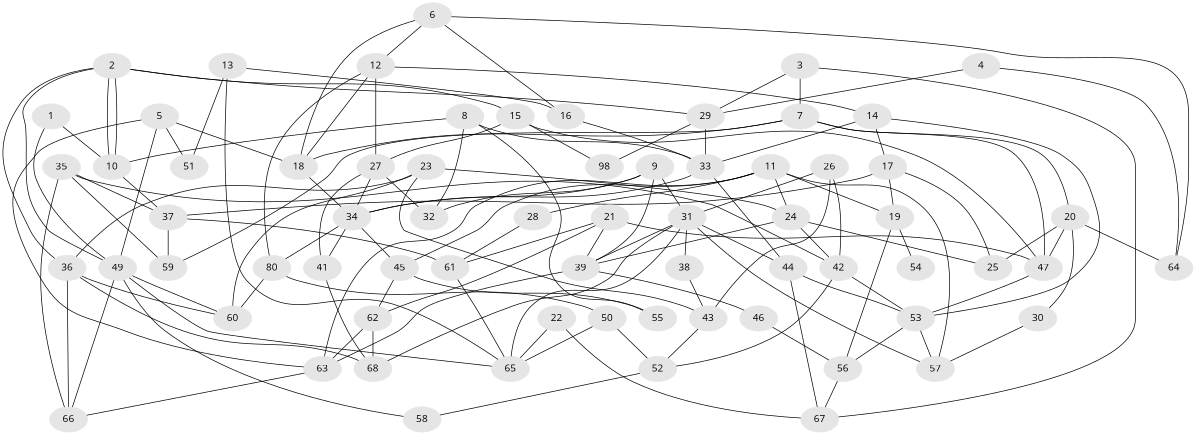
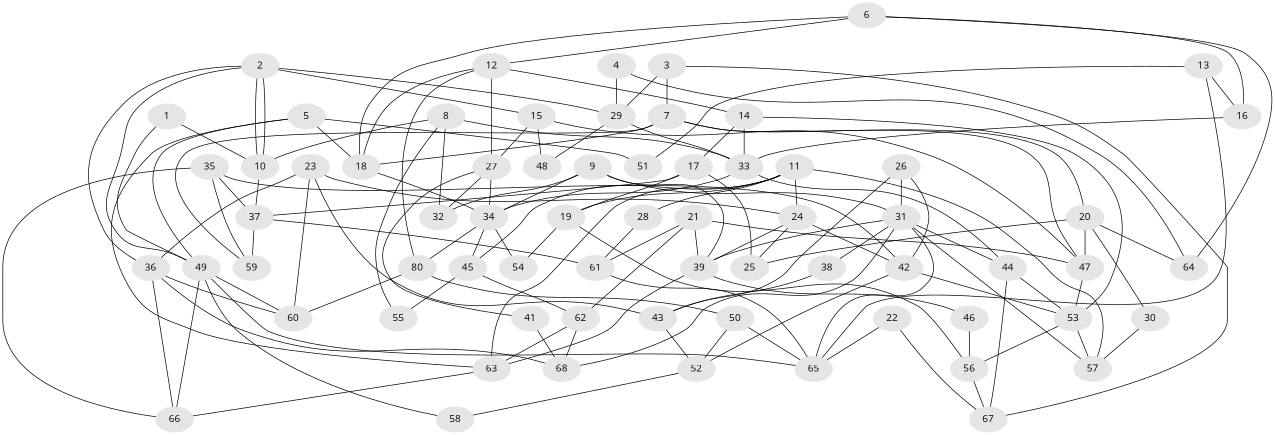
node "98": label "98" -> "48"
edge "34" -- "41": now "34" -- "54"
